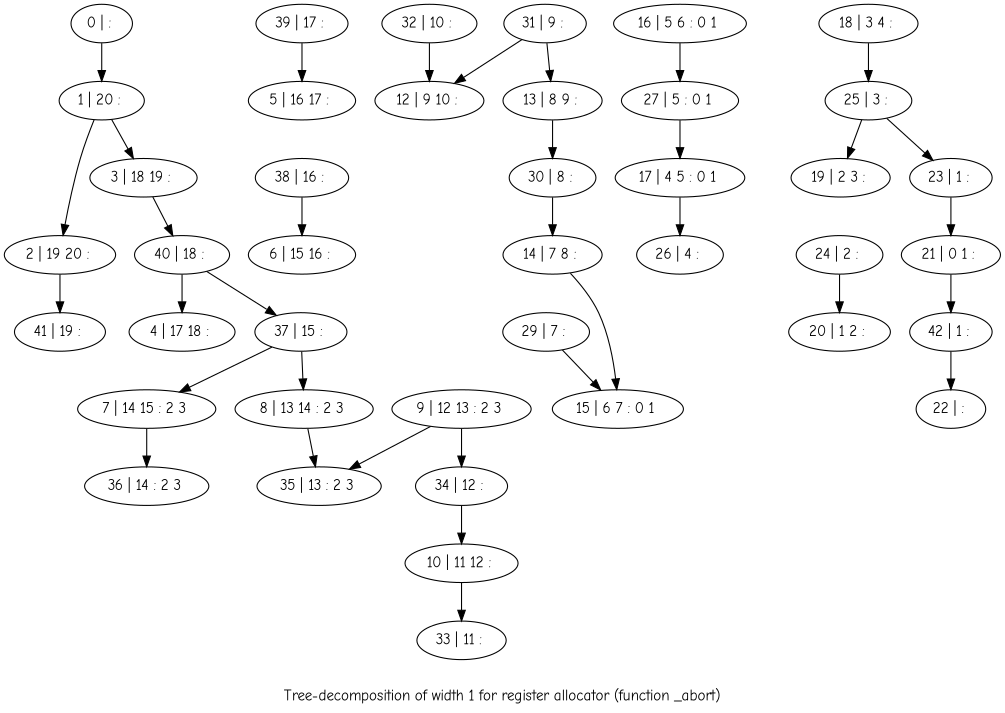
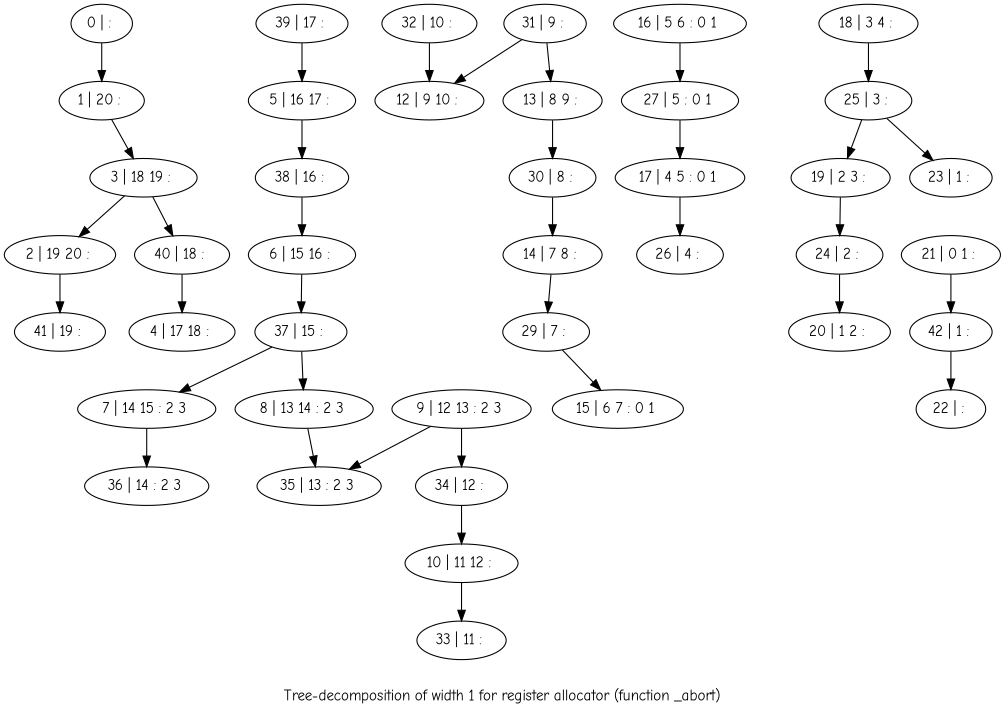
edge "5 | 16 17 :" -> "38 | 16 :": added
edge "1 | 20 :" -> "2 | 19 20 :": now "3 | 18 19 :" -> "2 | 19 20 :"
edge "19 | 2 3 :" -> "24 | 2 :": added
edge "23 | 1 :" -> "21 | 0 1 :": removed
edge "40 | 18 :" -> "37 | 15 :": now "6 | 15 16 :" -> "37 | 15 :"
edge "14 | 7 8 :" -> "15 | 6 7 : 0 1": now "14 | 7 8 :" -> "29 | 7 :"
